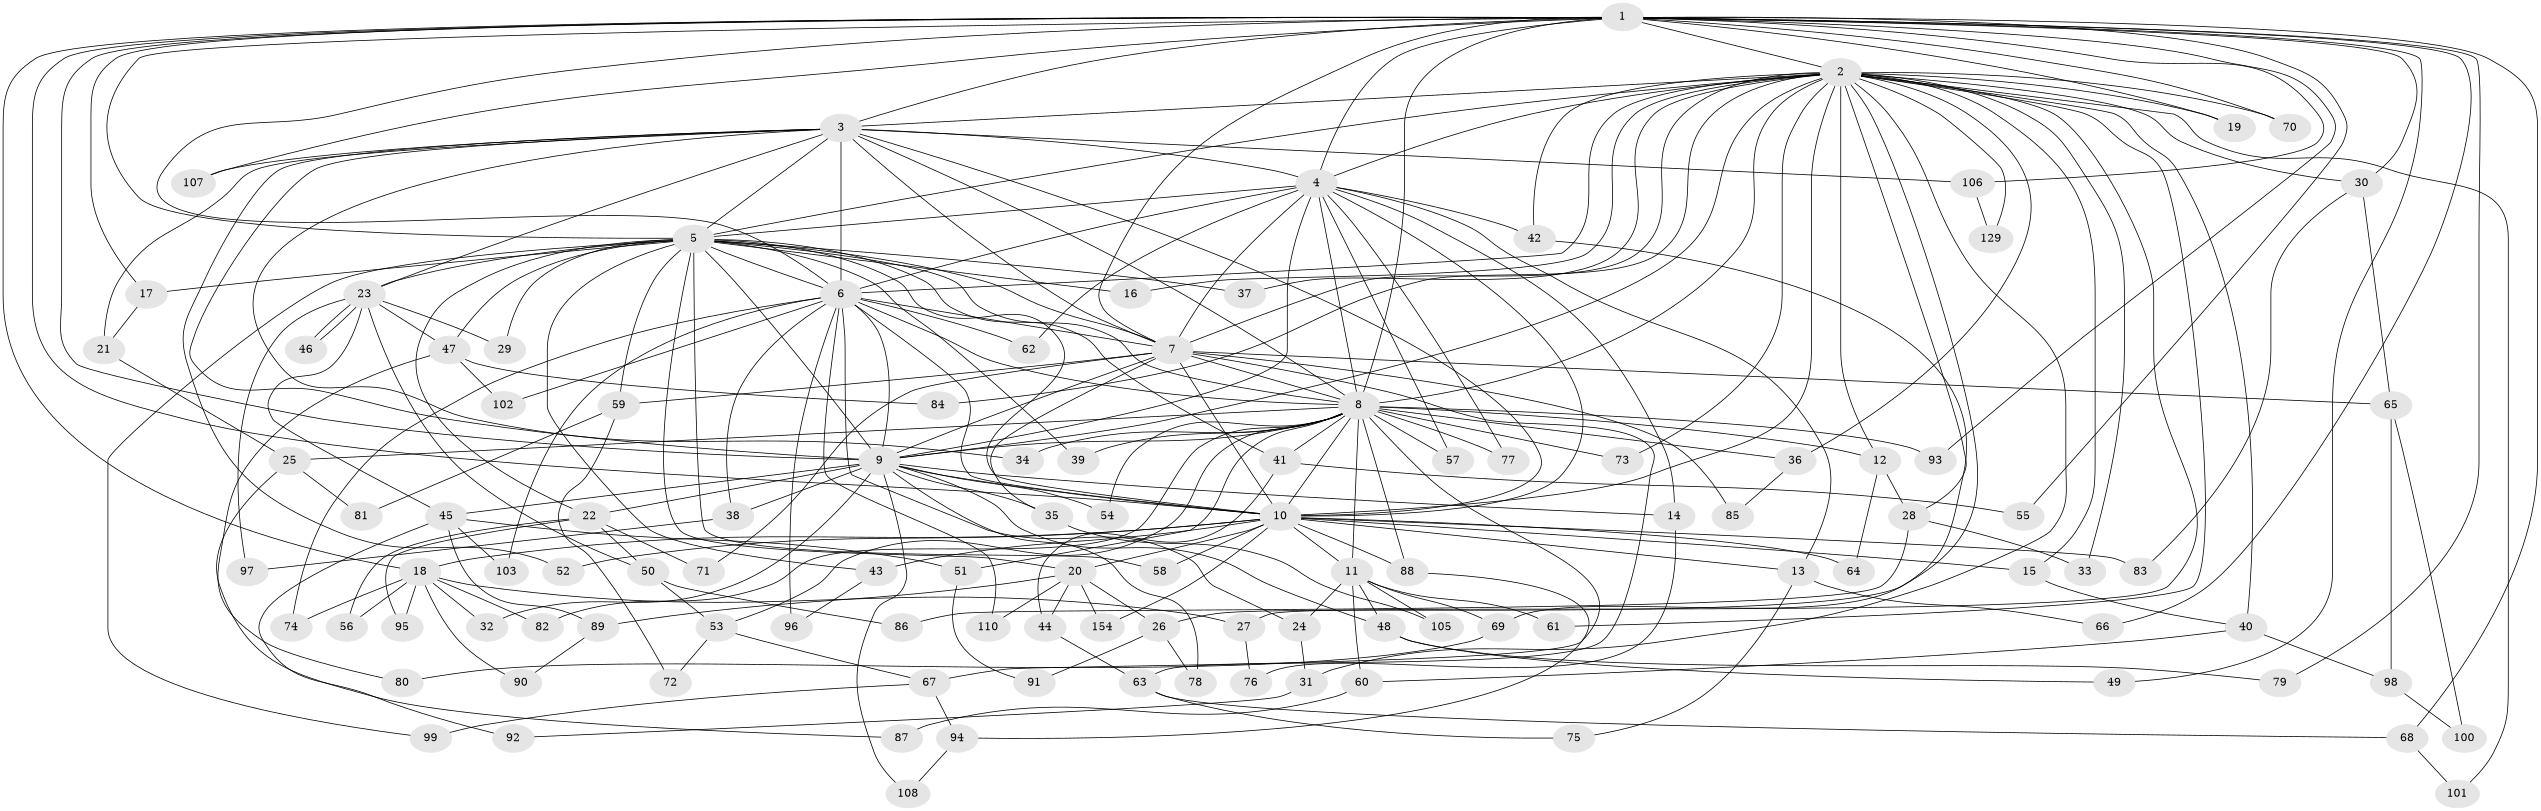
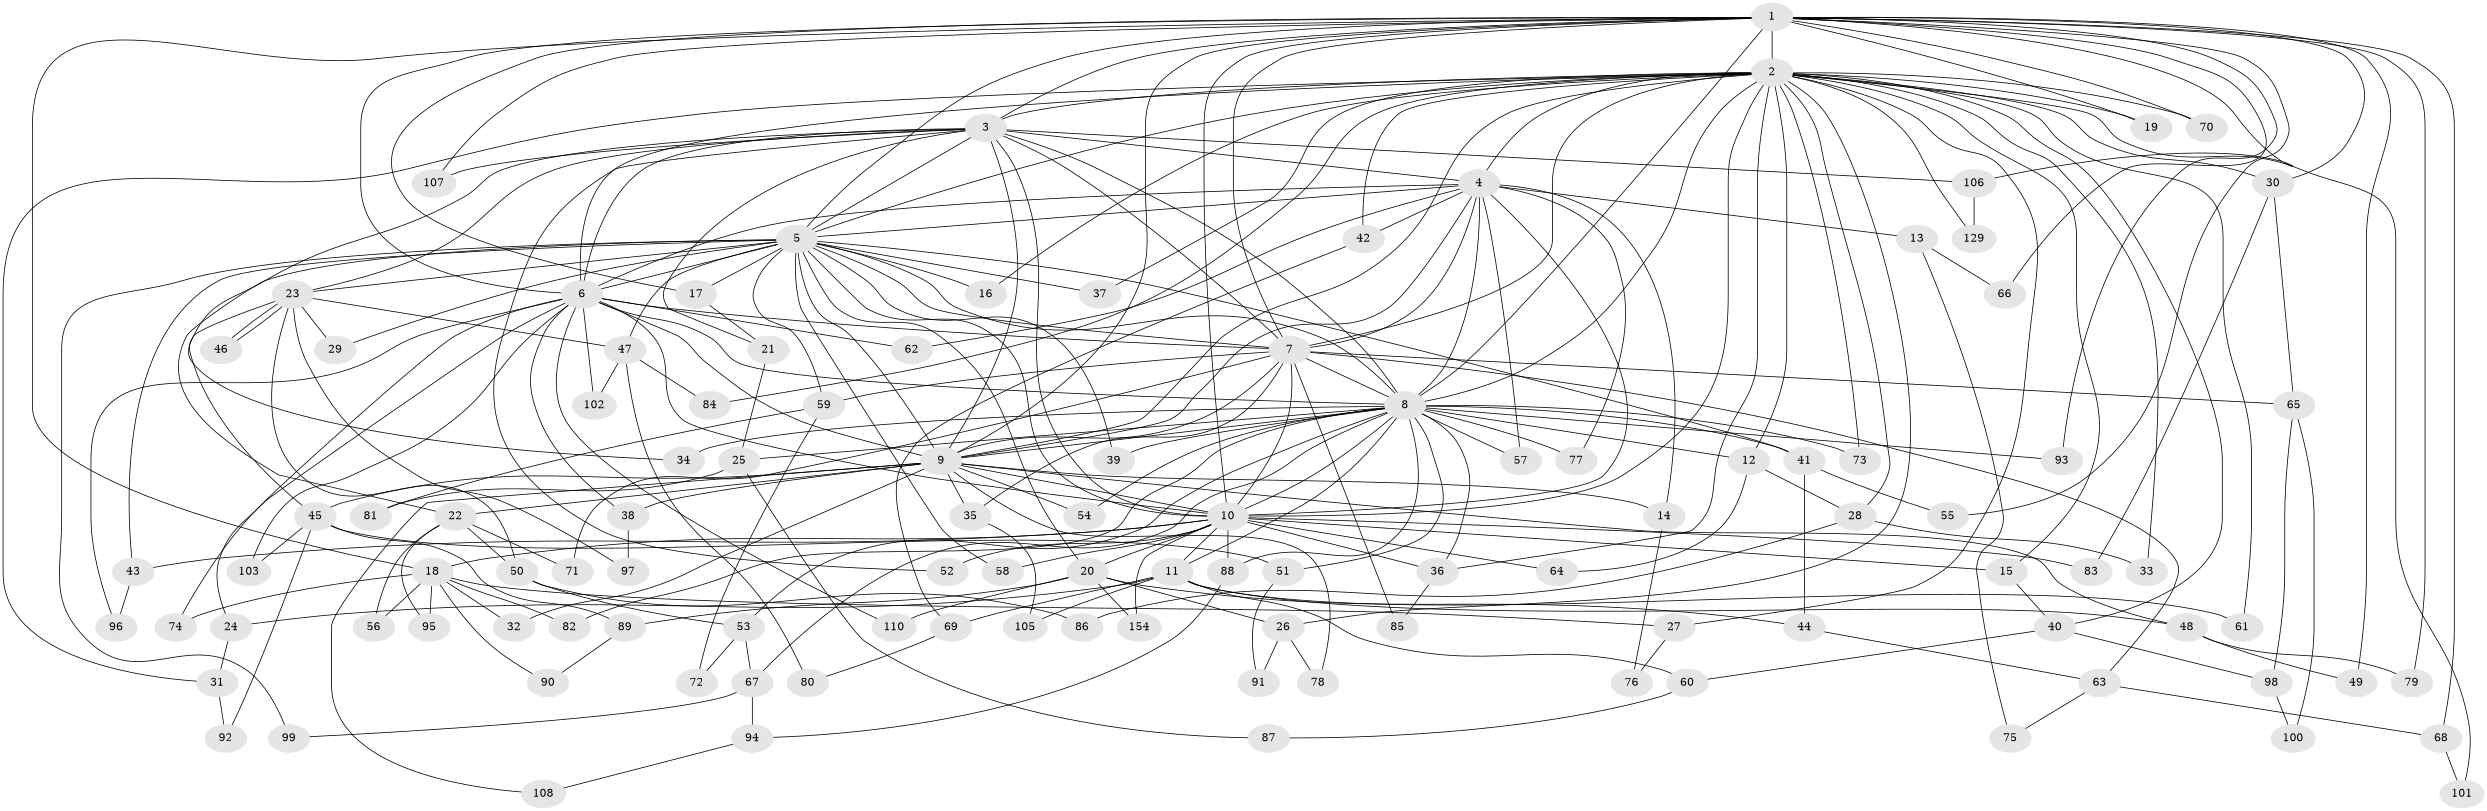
edge "1" -- "4": removed
edge "10" -- "13": now "10" -- "36"
